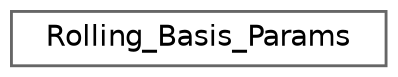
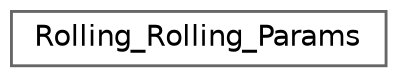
node "Rolling_Basis_Params": label "Rolling_Basis_Params" -> "Rolling_Rolling_Params"
